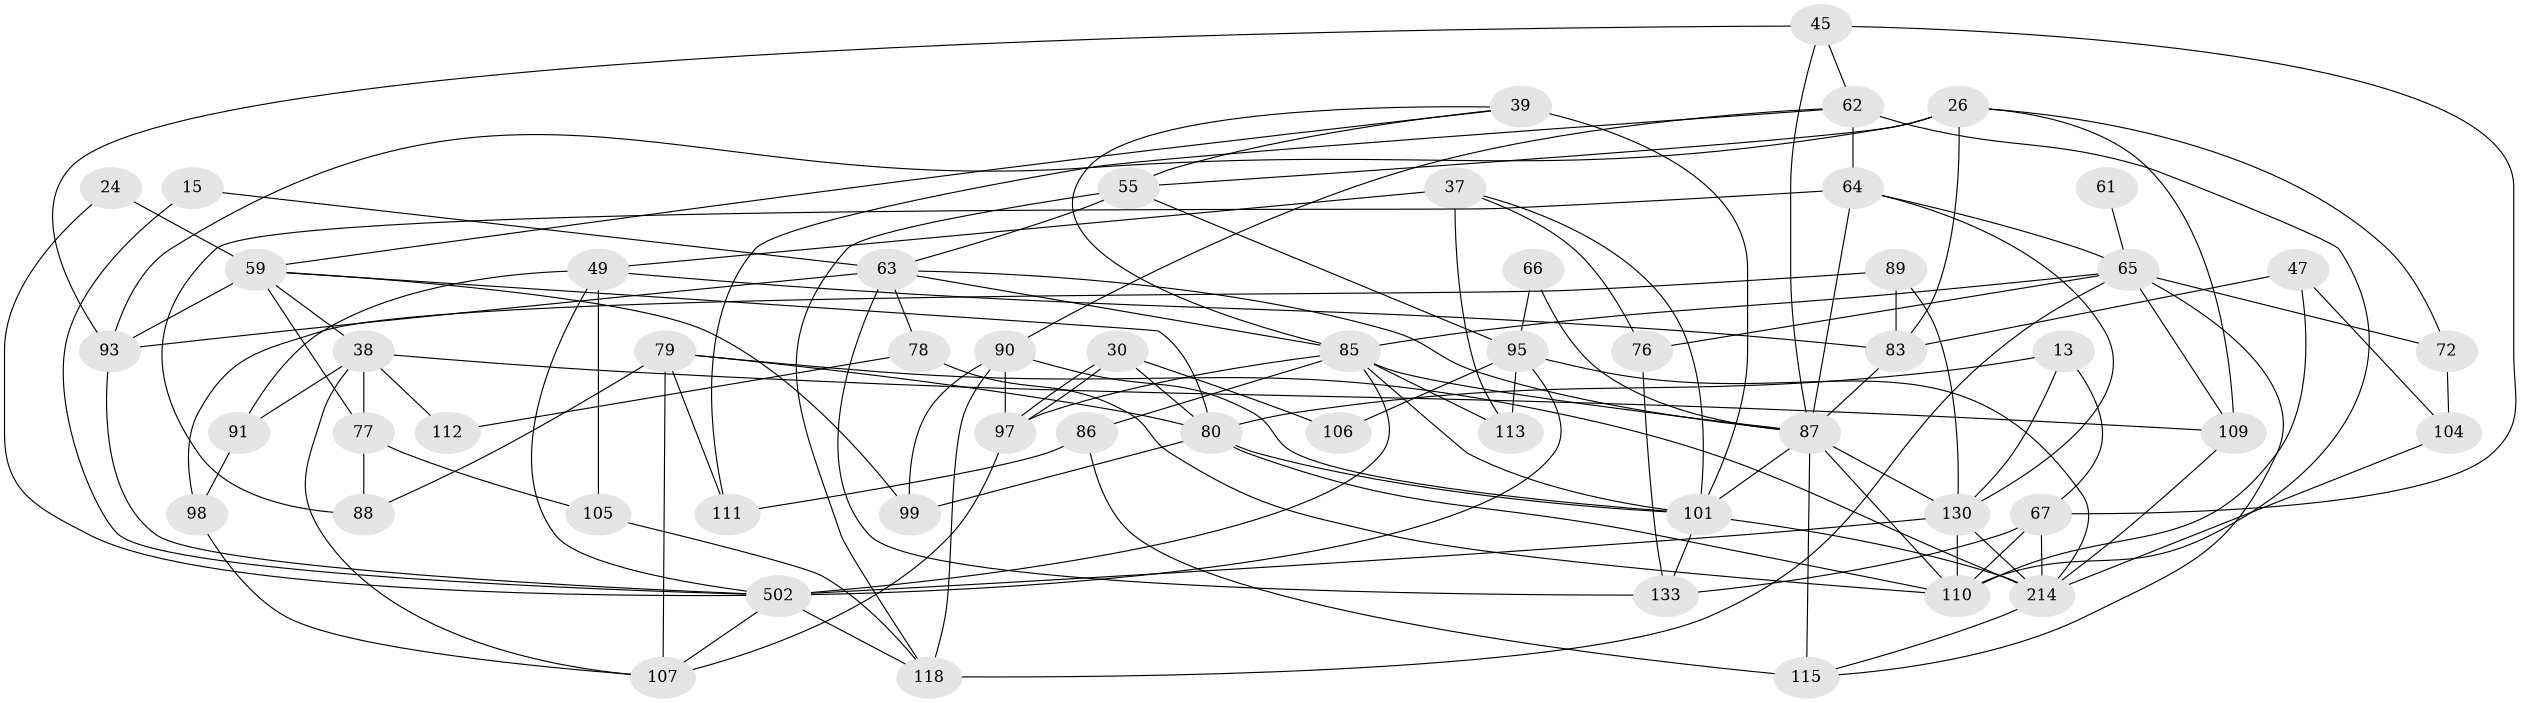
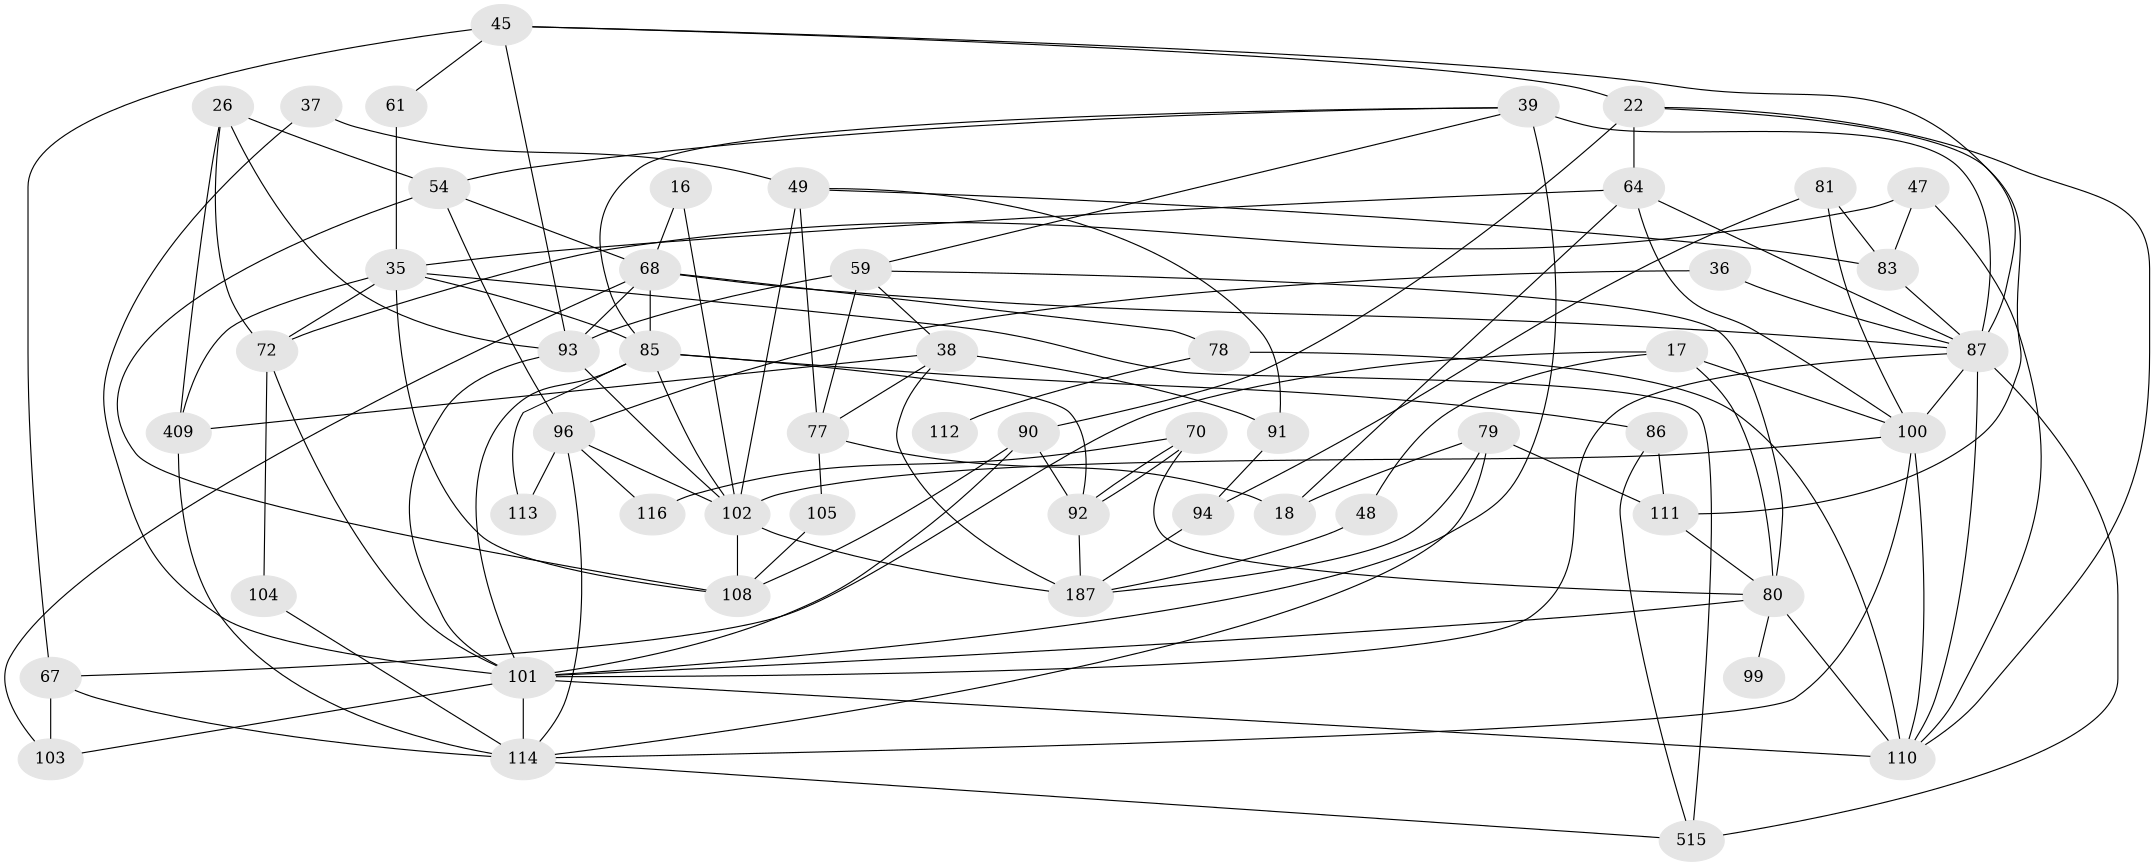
edge "45" -- "61": added
node "62": label "62" -> "22"
node "24": removed
node "15": label "15" -> "16"
node "55": label "55" -> "54"
edge "26" -- "83": removed
node "63": label "63" -> "68"
node "66": label "66" -> "36"
node "89": label "89" -> "81"
node "65": label "65" -> "35"
edge "37" -- "113": removed
edge "59" -- "99": removed
node "30": label "30" -> "70"
node "95": label "95" -> "96"
node "76": removed
node "13": label "13" -> "17"
edge "47" -- "104": now "47" -- "72"
edge "49" -- "105": now "49" -- "77"
edge "38" -- "112": removed
edge "79" -- "80": now "111" -- "80"
edge "85" -- "87": now "39" -- "87"
edge "90" -- "99": removed
node "97": label "97" -> "92"
node "106": label "106" -> "116"
node "109": label "109" -> "409"
edge "93" -- "101": added
node "98": label "98" -> "94"
node "88": label "88" -> "18"
node "48": added
node "130": label "130" -> "100"
edge "72" -- "101": added
edge "67" -- "110": now "101" -- "110"
node "502": label "502" -> "102"
node "133": label "133" -> "103"
node "214": label "214" -> "114"
node "107": label "107" -> "187"
node "118": label "118" -> "108"
node "115": label "115" -> "515"
